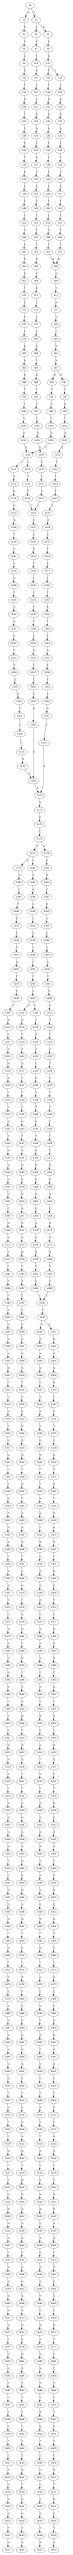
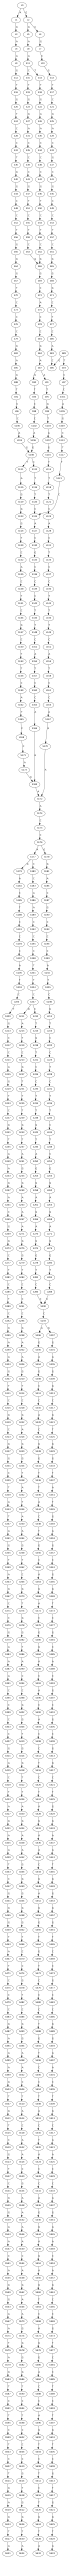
edge "S86" -> "S89": reversed
